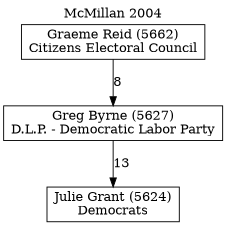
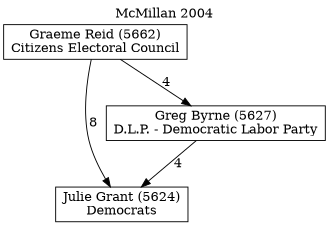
edge "Graeme Reid (5662) Citizens Electoral Council" -> "Greg Byrne (5627) D.L.P. - Democratic Labor Party": label "8" -> "4"
edge "Graeme Reid (5662) Citizens Electoral Council" -> "Julie Grant (5624) Democrats": added, label "8"
edge "Greg Byrne (5627) D.L.P. - Democratic Labor Party" -> "Julie Grant (5624) Democrats": label "13" -> "4"
